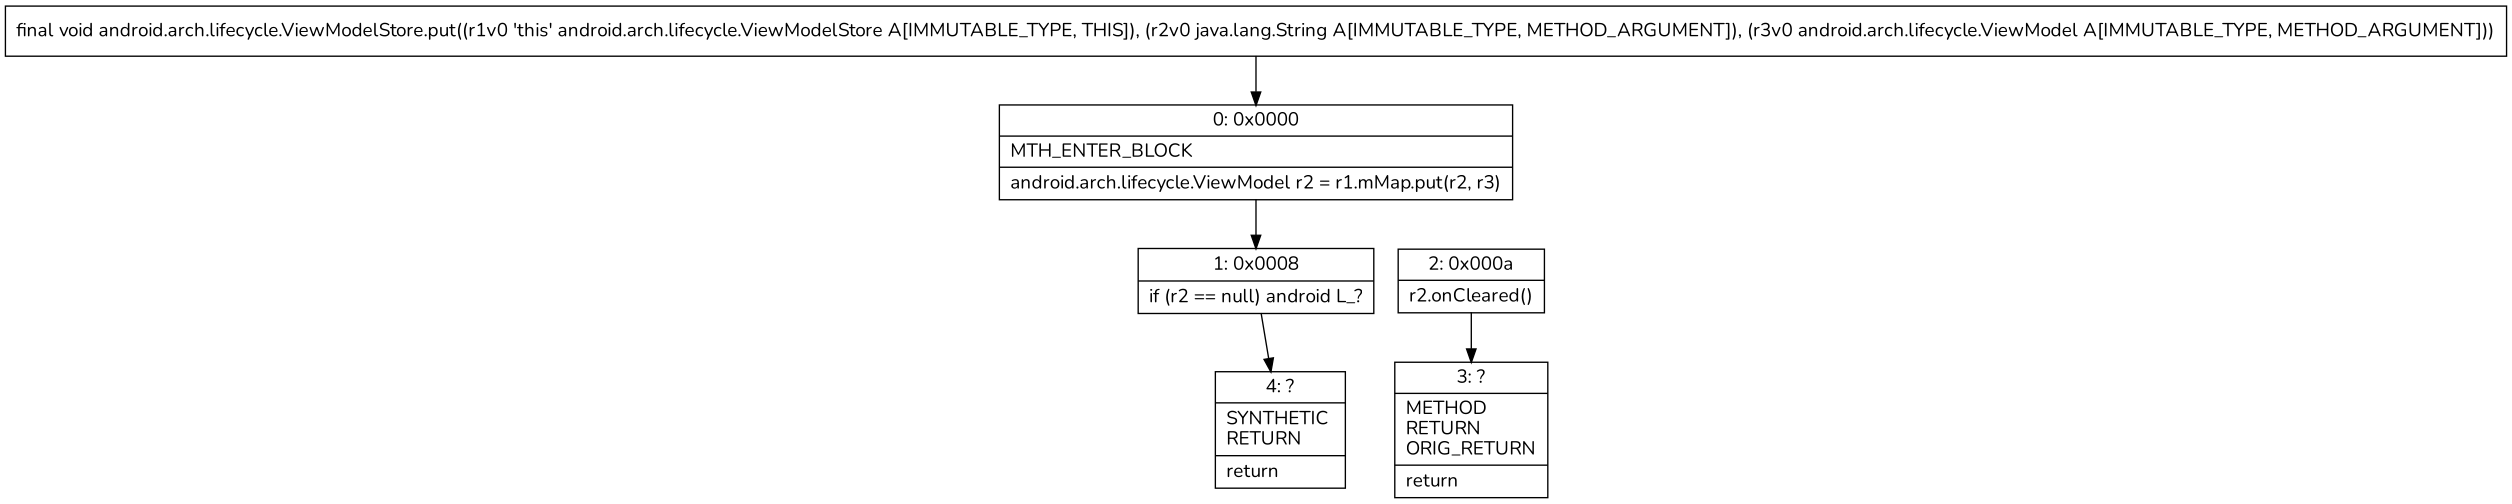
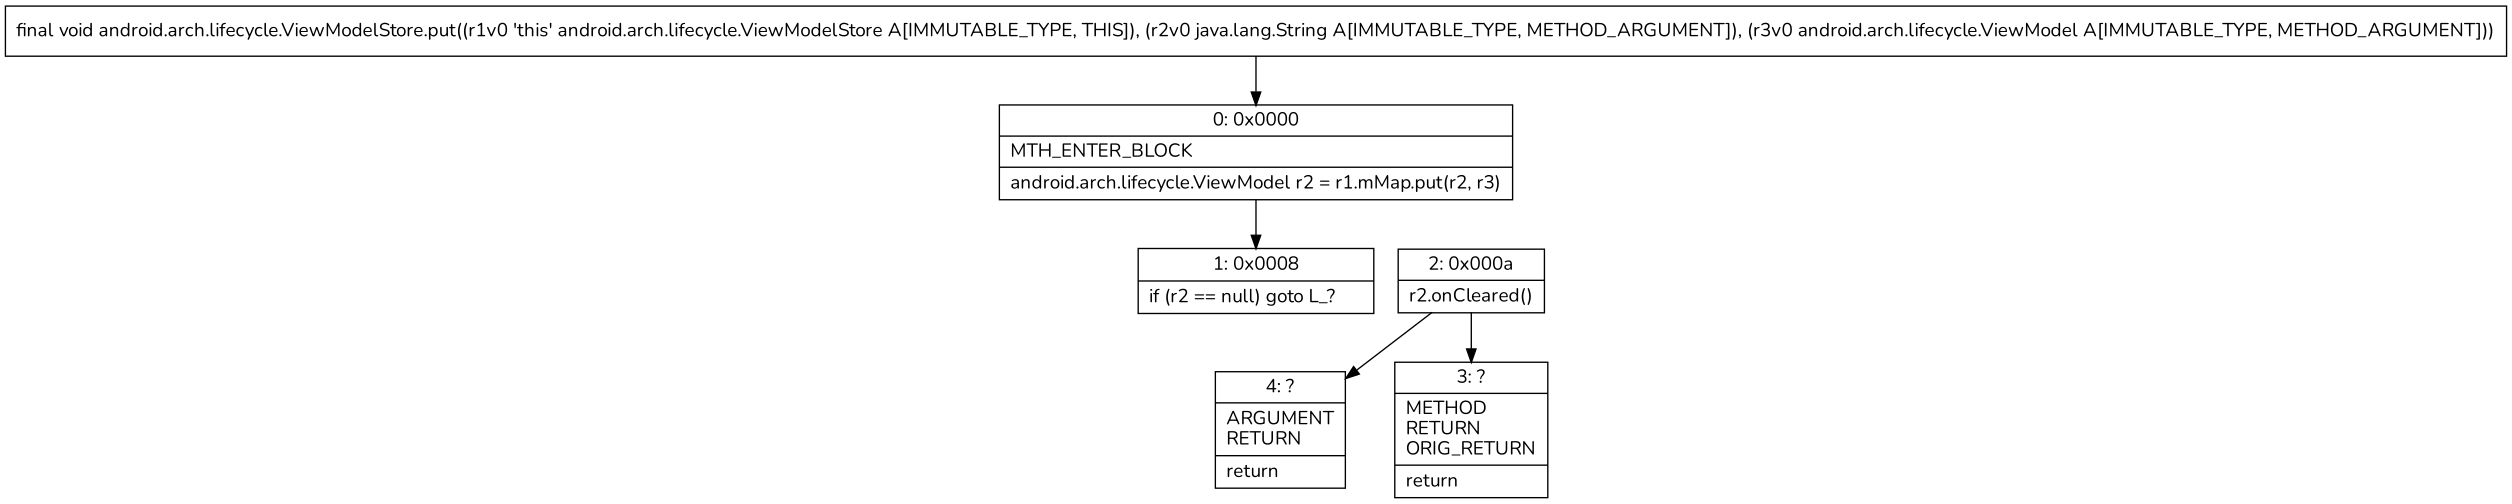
node "1: 0x0008": text "if (r2 == null) android L_?" -> "if (r2 == null) goto L_?"
edge "1: 0x0008" -> "4: ?": now "2: 0x000a" -> "4: ?"
node "4: ?": text "SYNTHETIC" -> "ARGUMENT"
